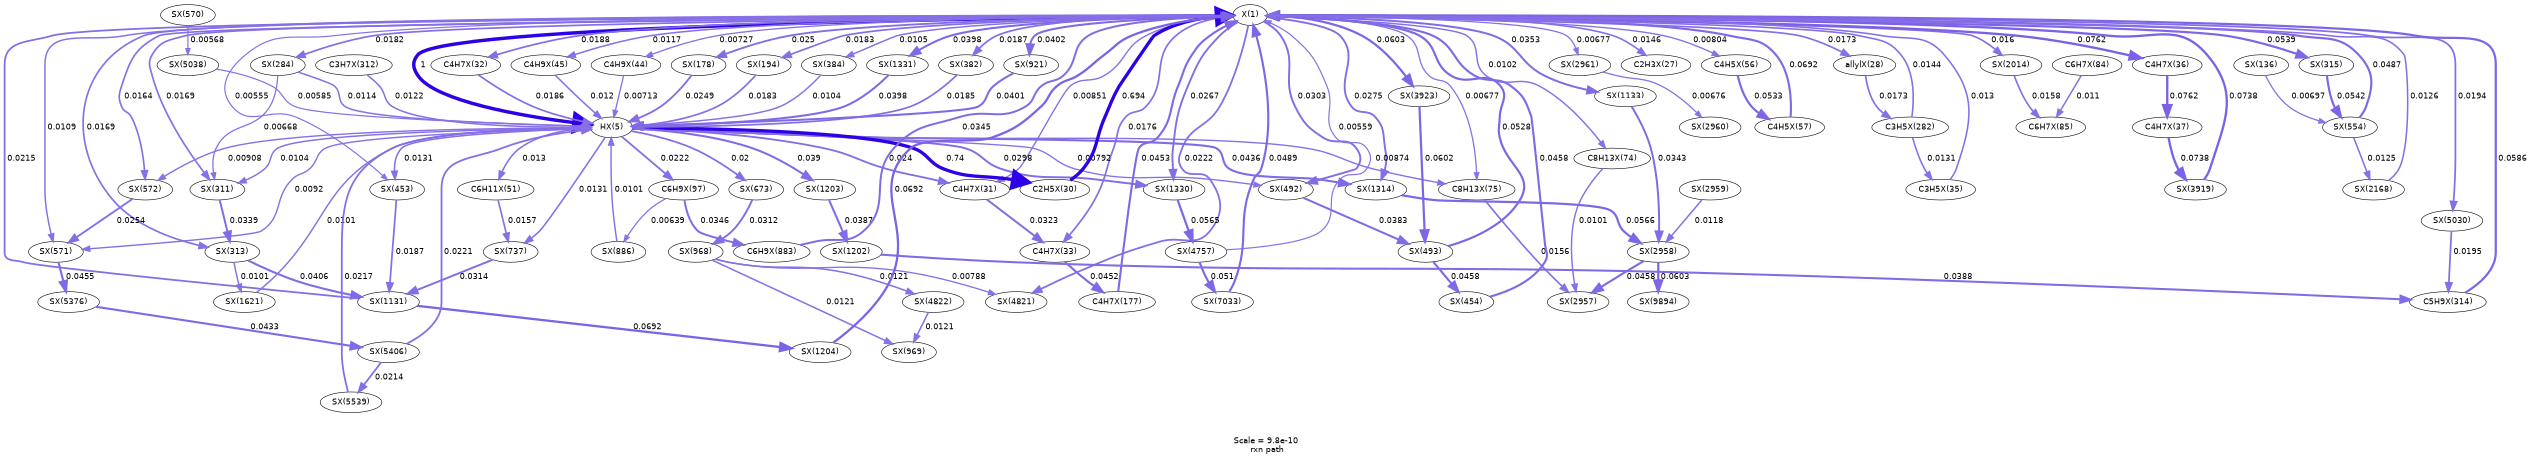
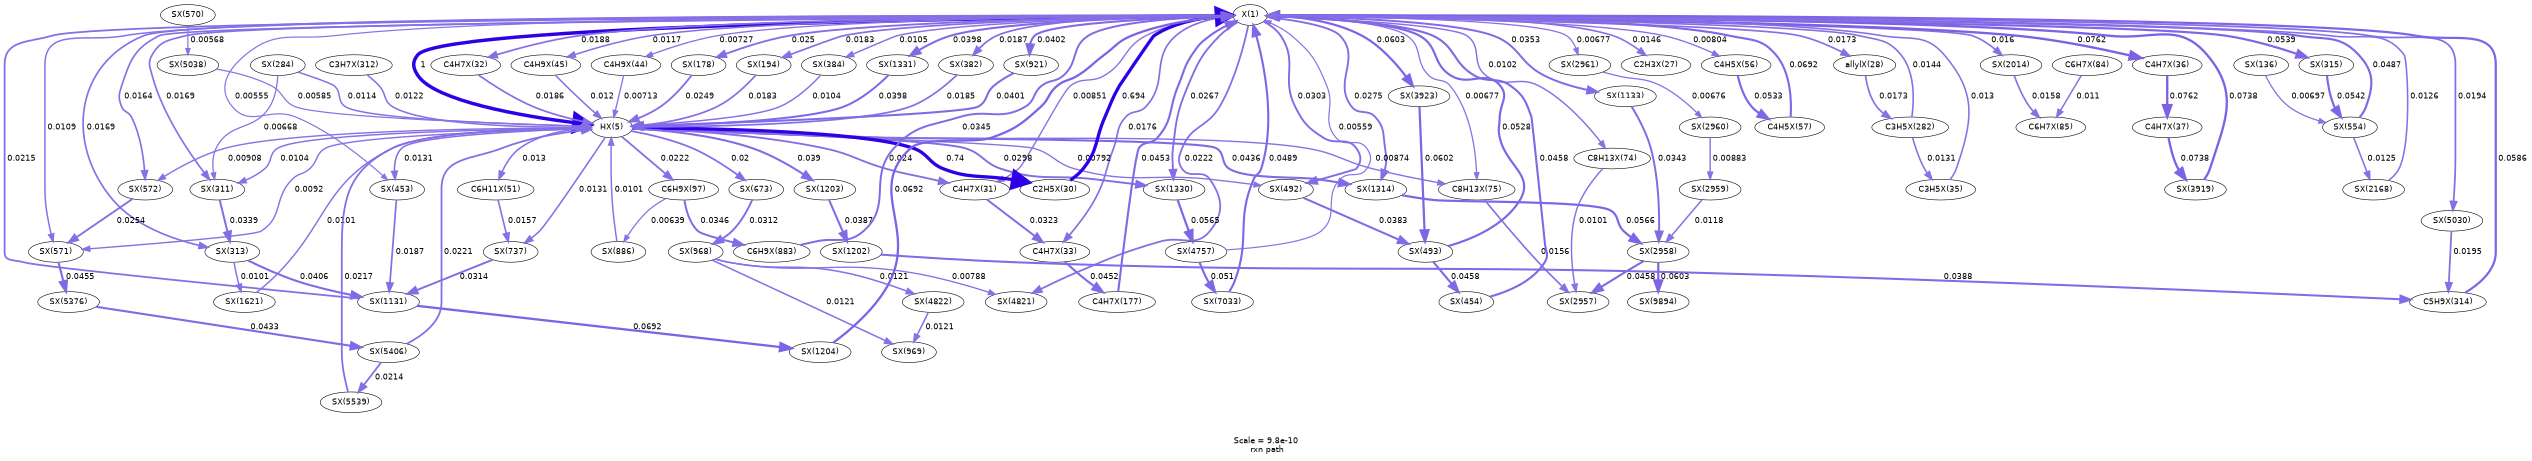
edge "X(1)" -> "SX(284)": removed, label "0.0182"
edge "SX(2960)" -> "SX(2959)": added, label "0.00883"
